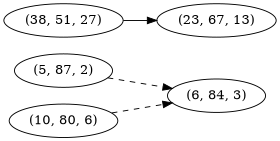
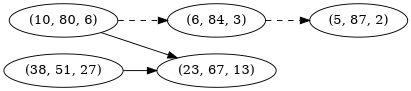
edge "(10, 80, 6)" -> "(23, 67, 13)": added
edge "(5, 87, 2)" -> "(6, 84, 3)": reversed
